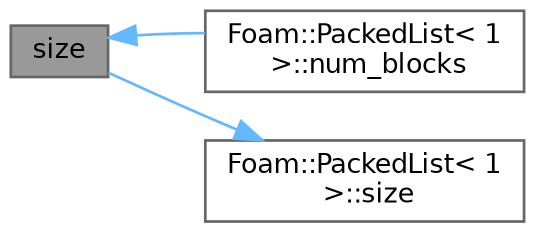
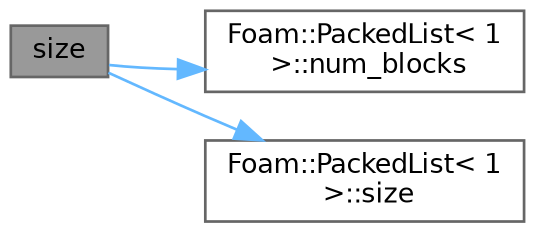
edge "Foam::PackedList< 1 >::num_blocks" -> "size": reversed
